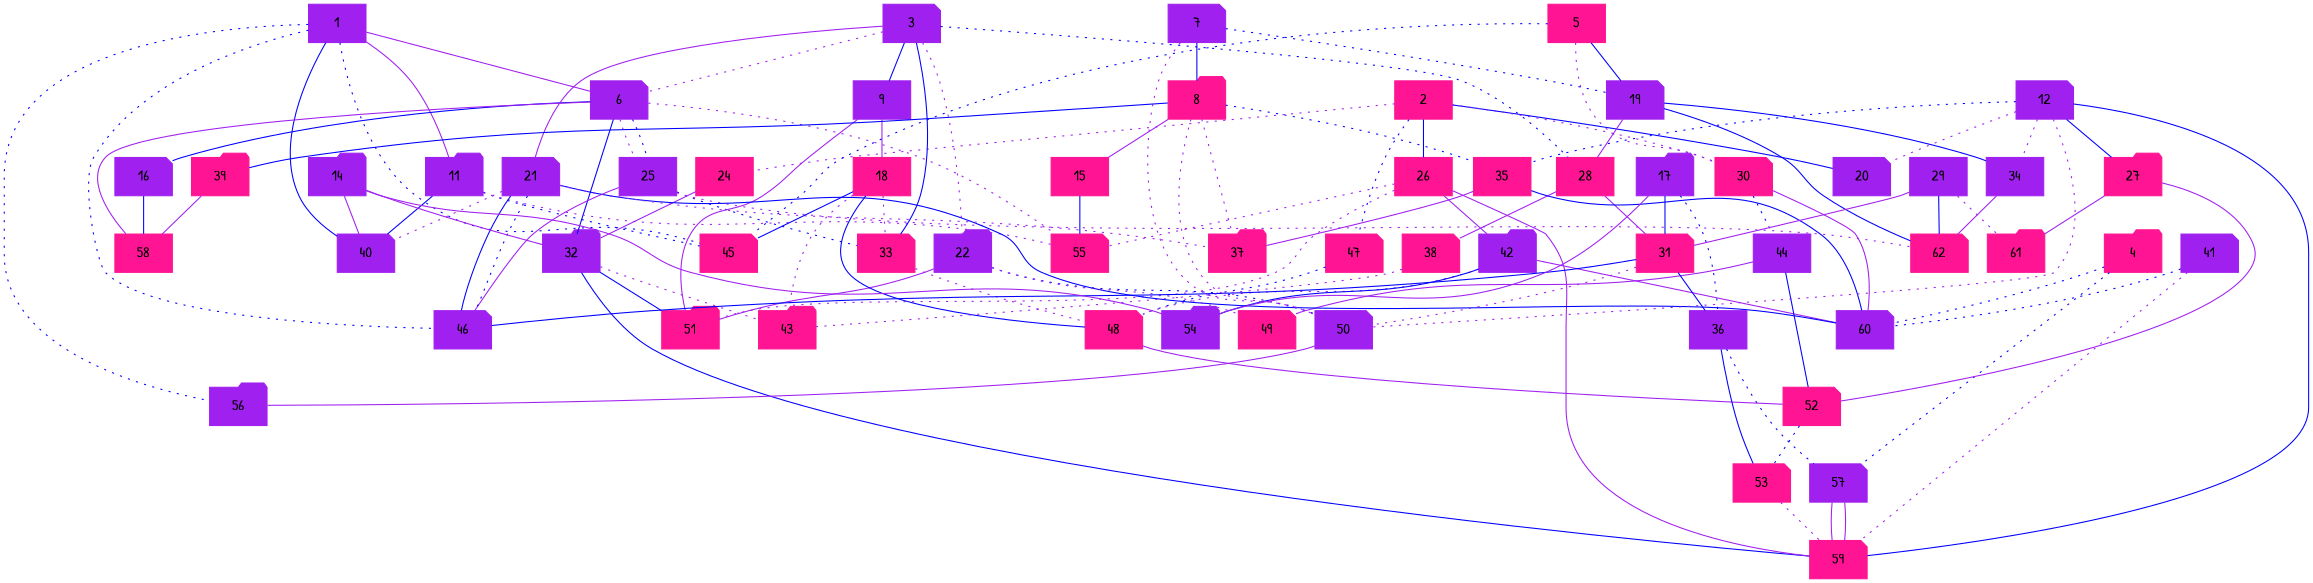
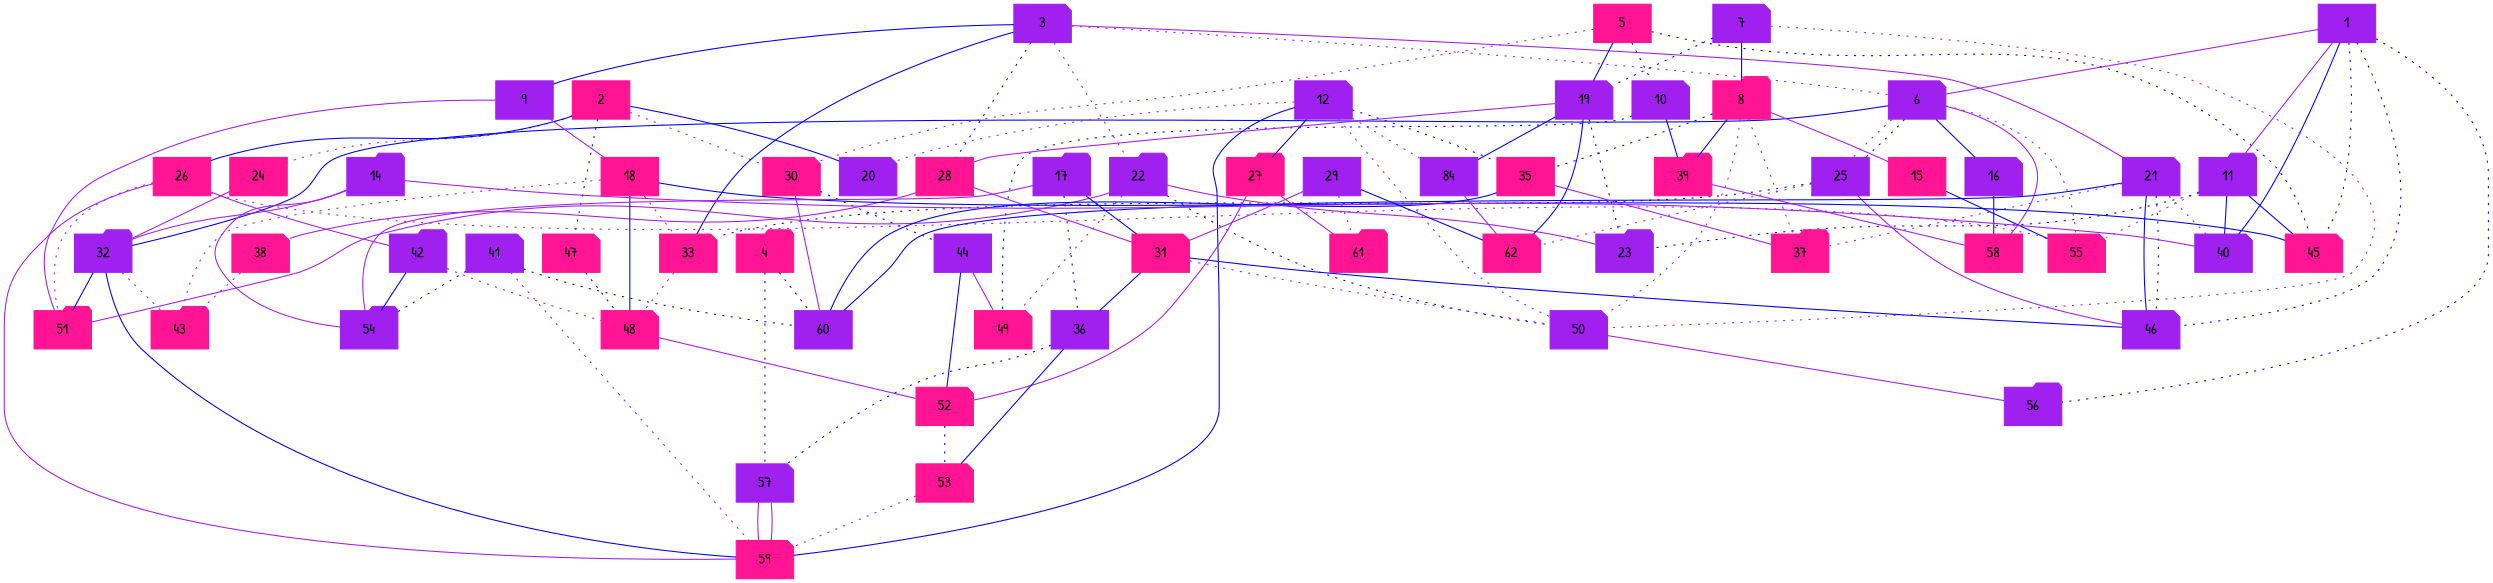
node "10": added
node "34": label "34" -> "84"
edge "11" -- "45": style dotted -> solid
node "23": added
edge "42" -- "60": removed
edge "41" -- "54": added
node "60": shape note -> box
